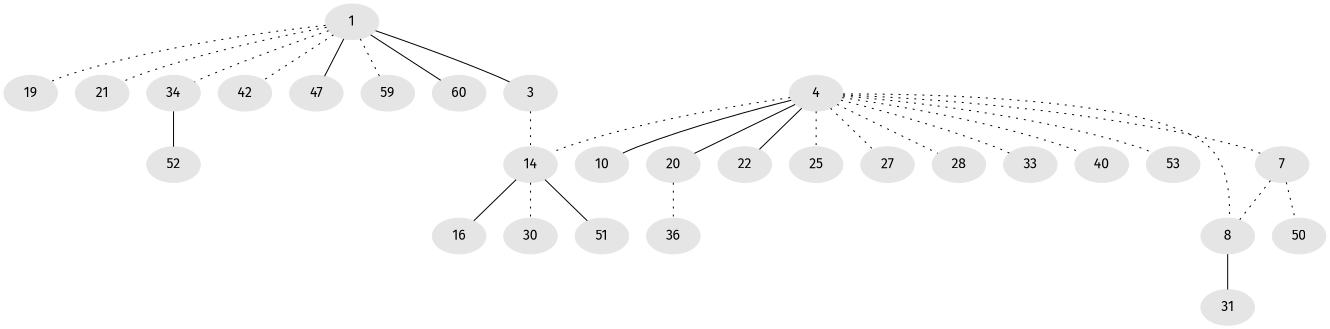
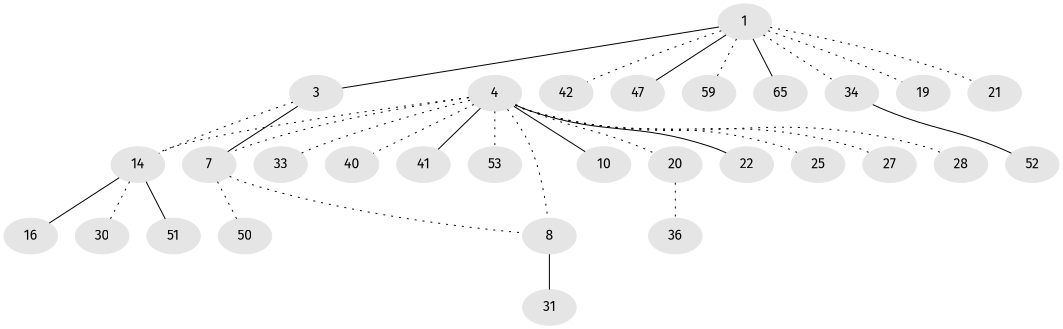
node "60": label "60" -> "65"
edge "4" -- "20": style solid -> dotted
edge "3" -- "7": added
node "41": added
